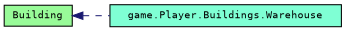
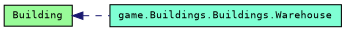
node "game.Player.Buildings.Warehouse": label "game.Player.Buildings.Warehouse" -> "game.Buildings.Buildings.Warehouse"
